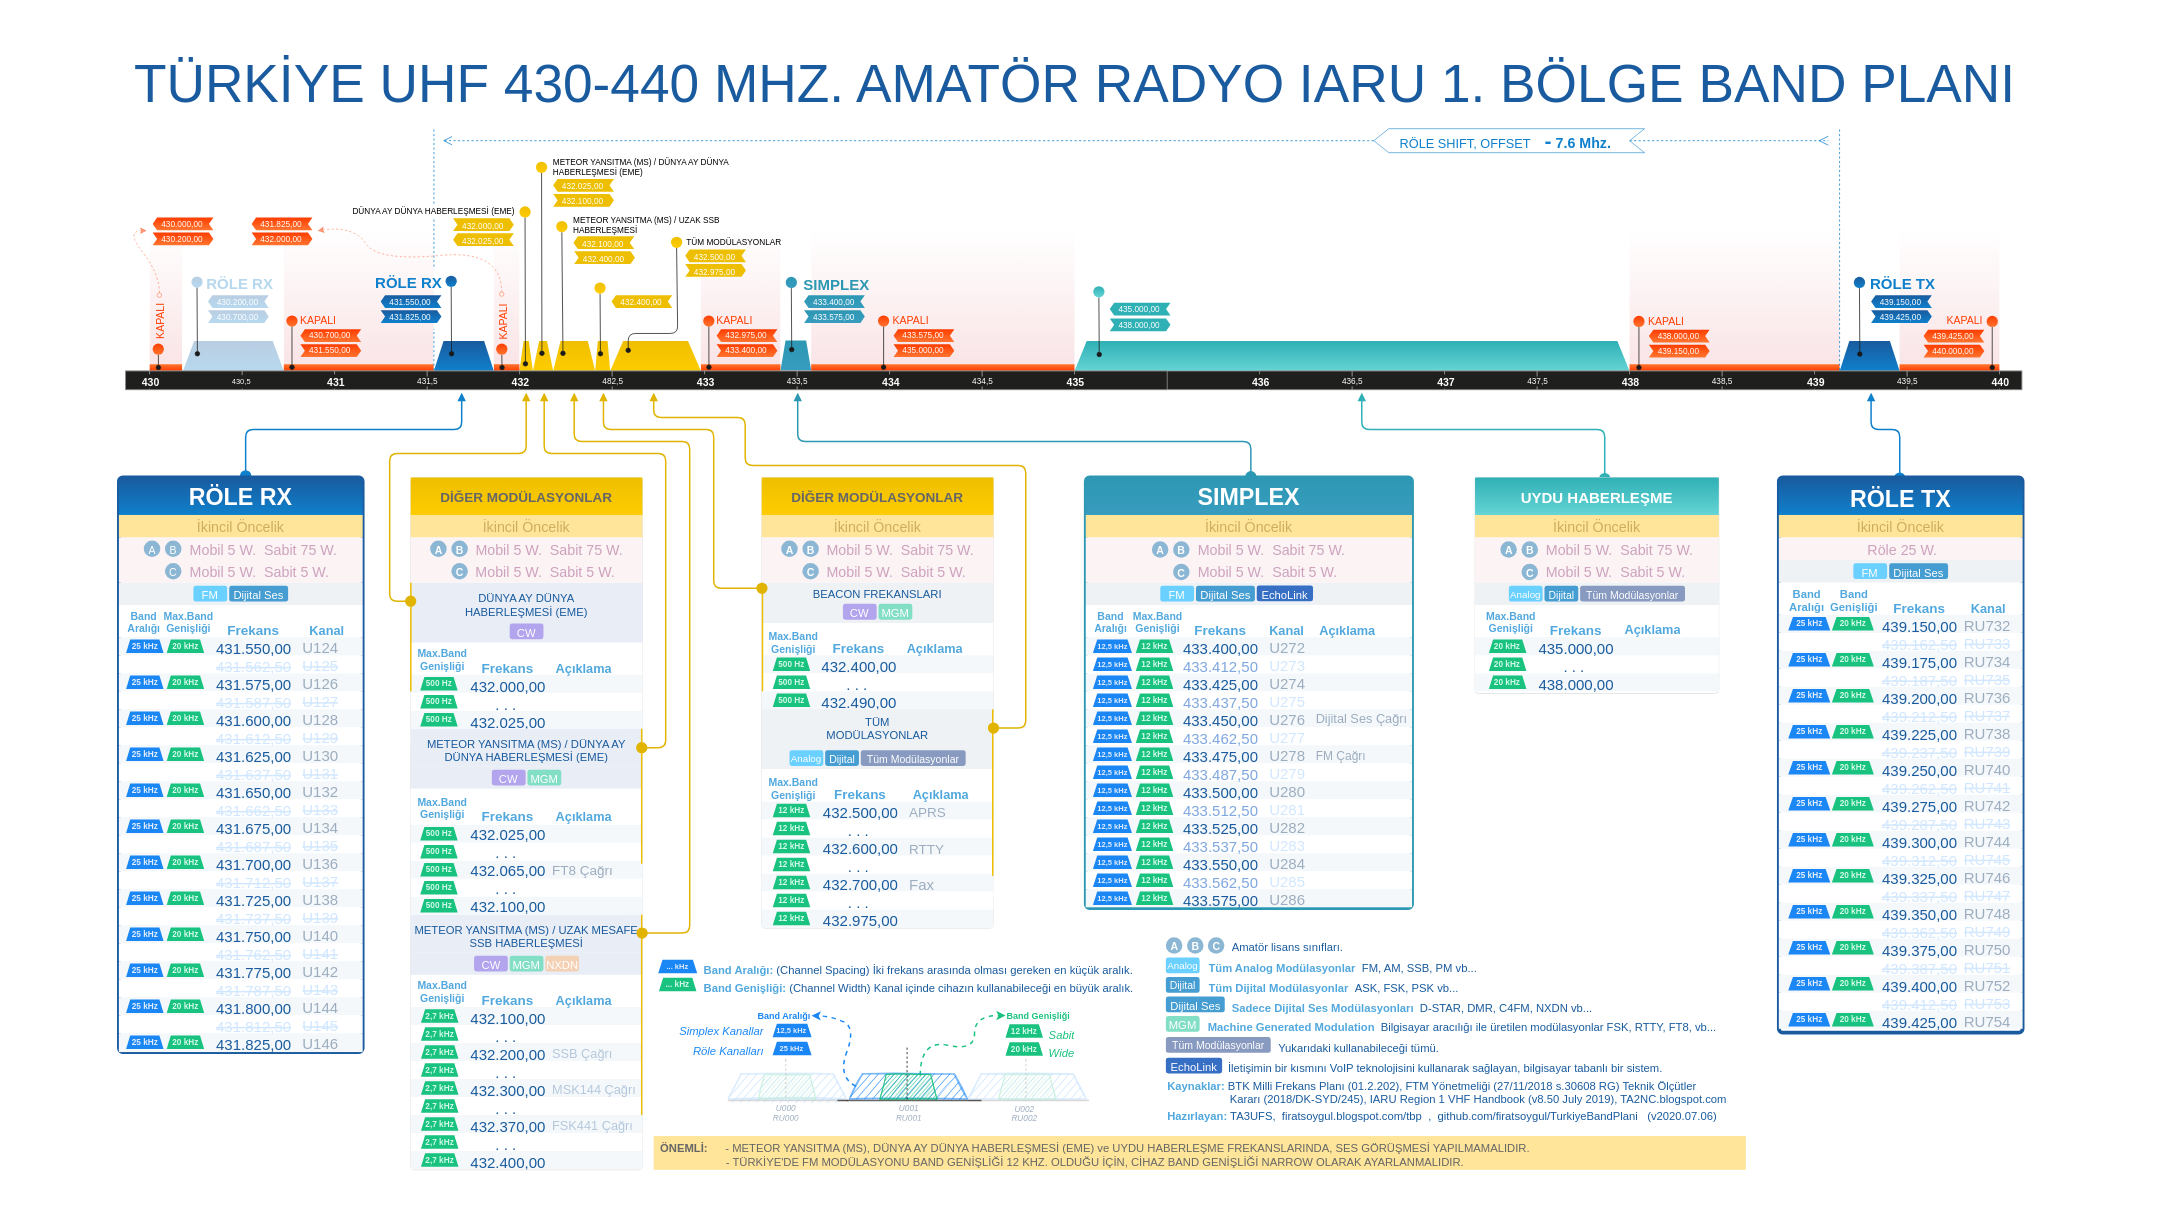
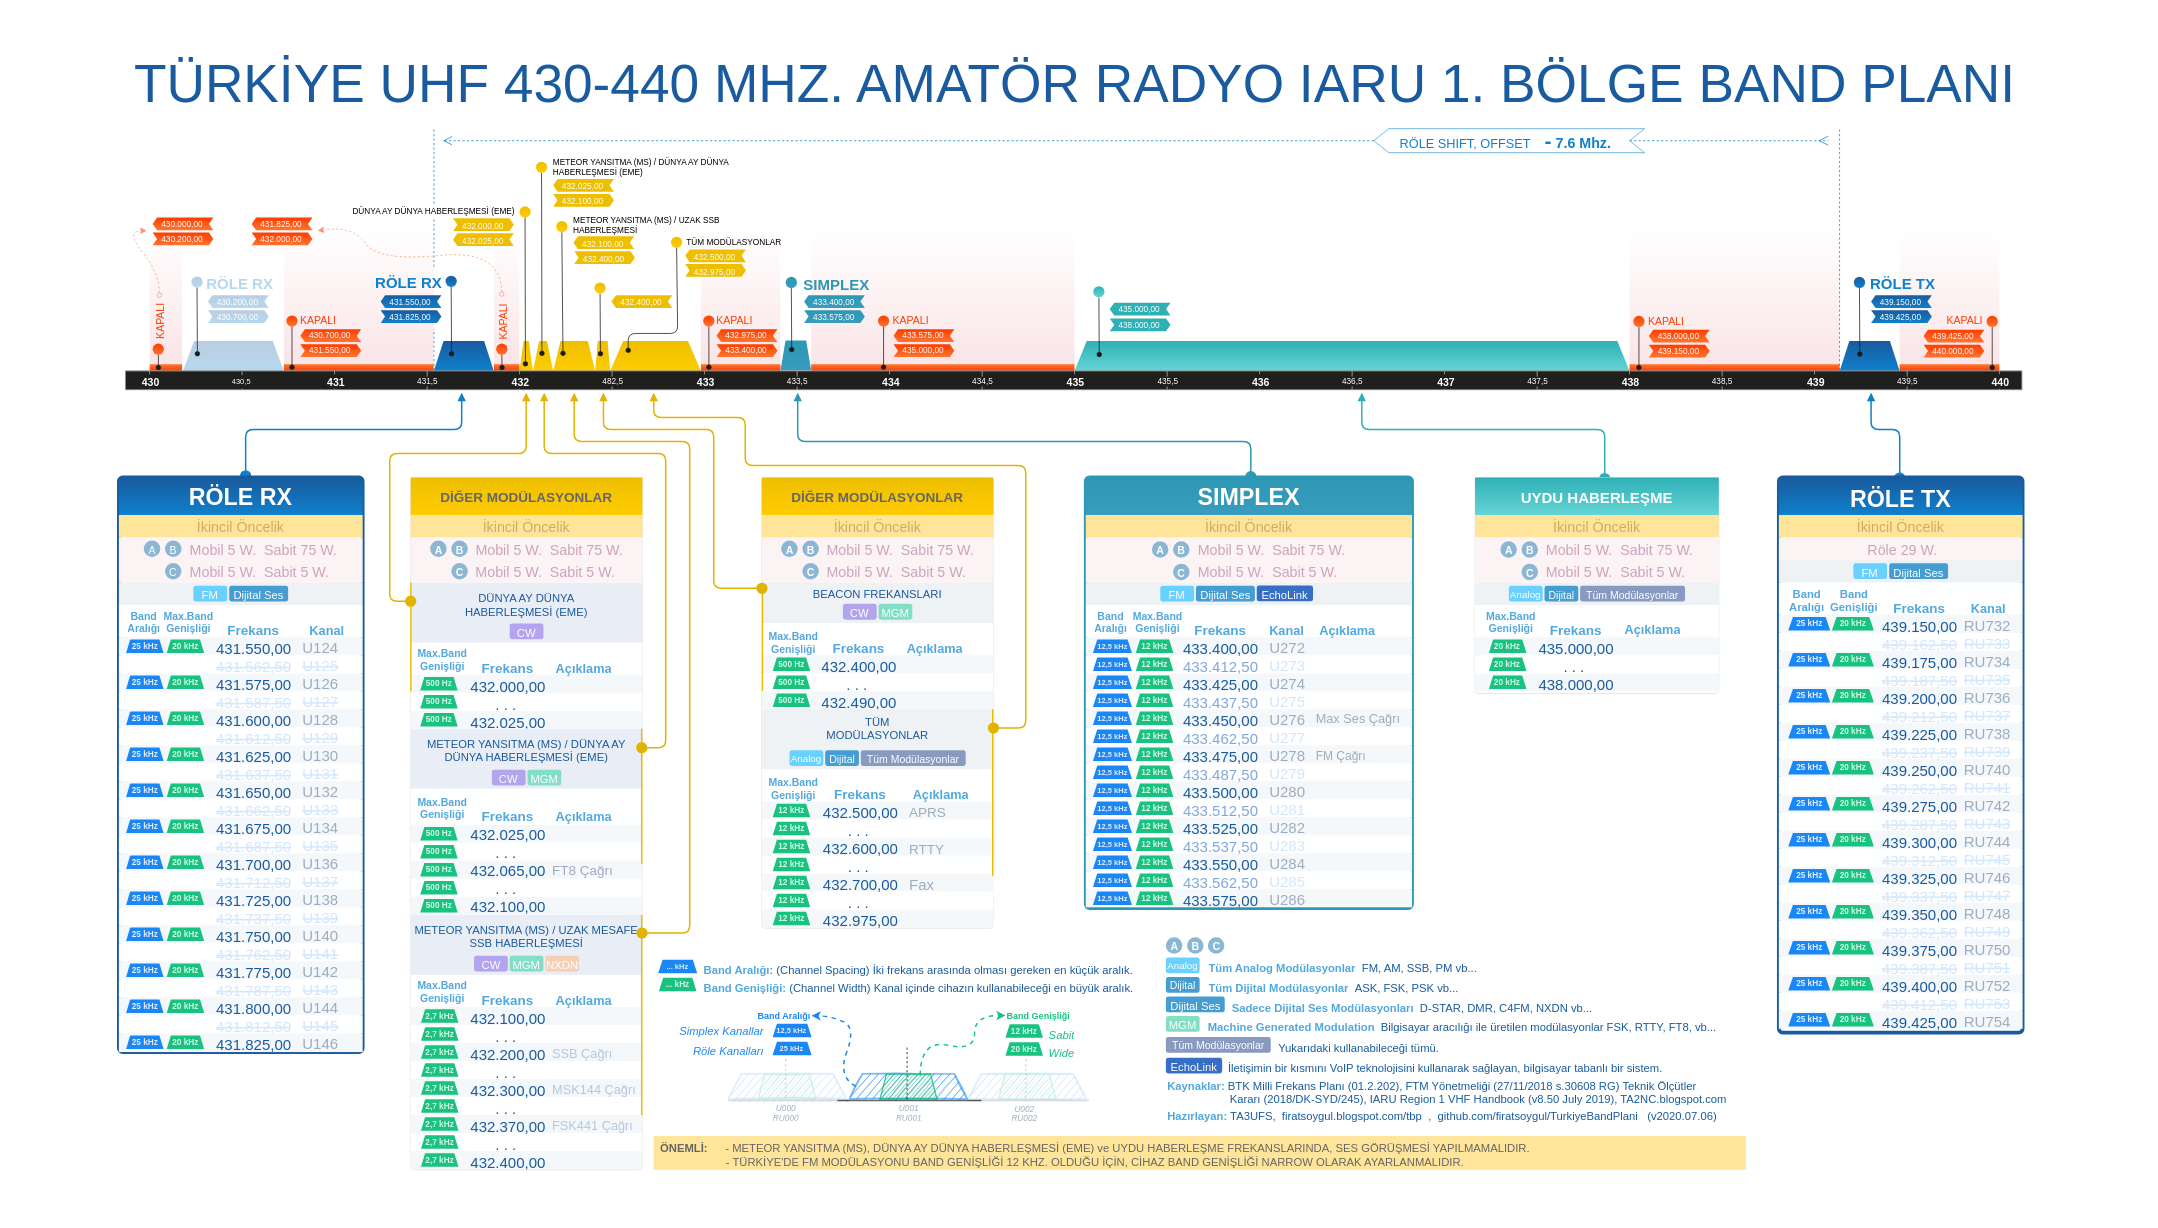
node "435,5": added
node "Röle 25 W.": label "Röle 25 W." -> "Röle 29 W."
node "Açıklama Dijital Ses Çağrı FM Çağrı": label "Açıklama Dijital Ses Çağrı FM Çağrı" -> "Açıklama Max Ses Çağrı FM Çağrı"
node "Amatör lisans sınıfları.": removed
